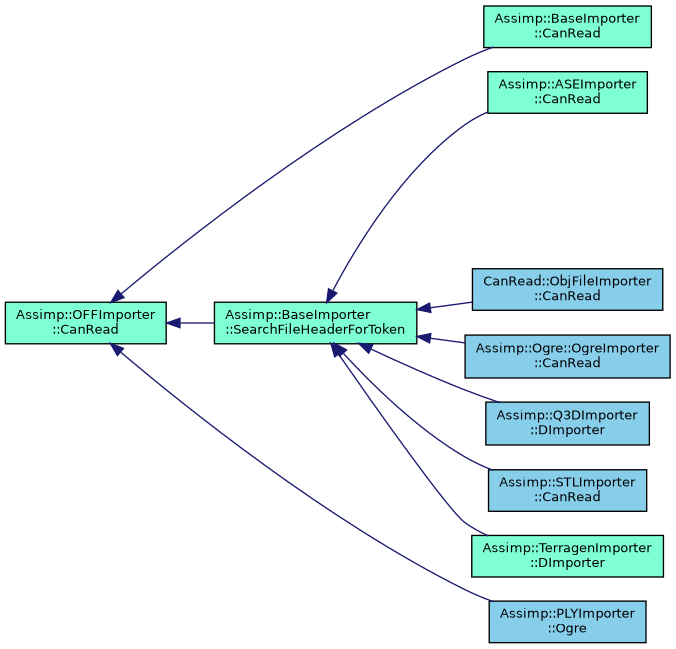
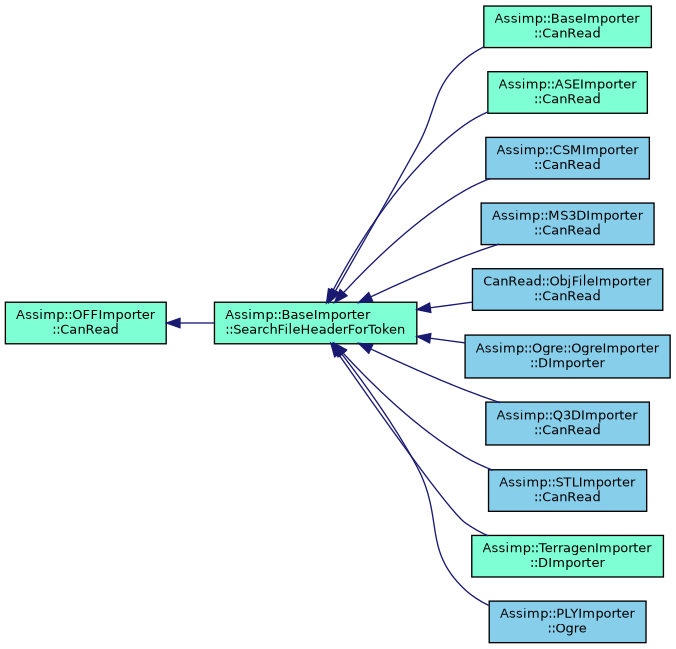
edge "Assimp::BaseImporter ::CanRead" -> "Assimp::OFFImporter ::CanRead": now "Assimp::BaseImporter ::CanRead" -> "Assimp::BaseImporter ::SearchFileHeaderForToken"
node "Assimp::CSMImporter ::CanRead": added
node "Assimp::MS3DImporter ::CanRead": added
node "Assimp::Ogre::OgreImporter ::CanRead": label "Assimp::Ogre::OgreImporter ::CanRead" -> "Assimp::Ogre::OgreImporter ::DImporter"
node "Assimp::Q3DImporter ::DImporter": label "Assimp::Q3DImporter ::DImporter" -> "Assimp::Q3DImporter ::CanRead"
edge "Assimp::PLYImporter ::Ogre" -> "Assimp::OFFImporter ::CanRead": now "Assimp::PLYImporter ::Ogre" -> "Assimp::BaseImporter ::SearchFileHeaderForToken"
